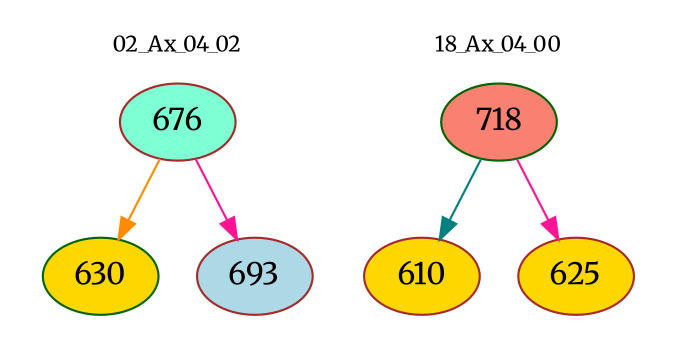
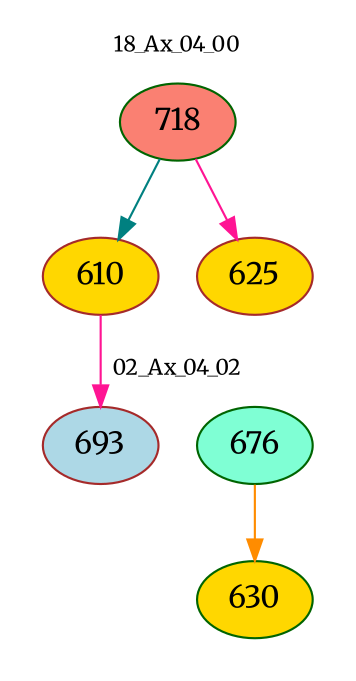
node "676": color brown -> darkgreen
edge "676" -> "693": now "610" -> "693"
